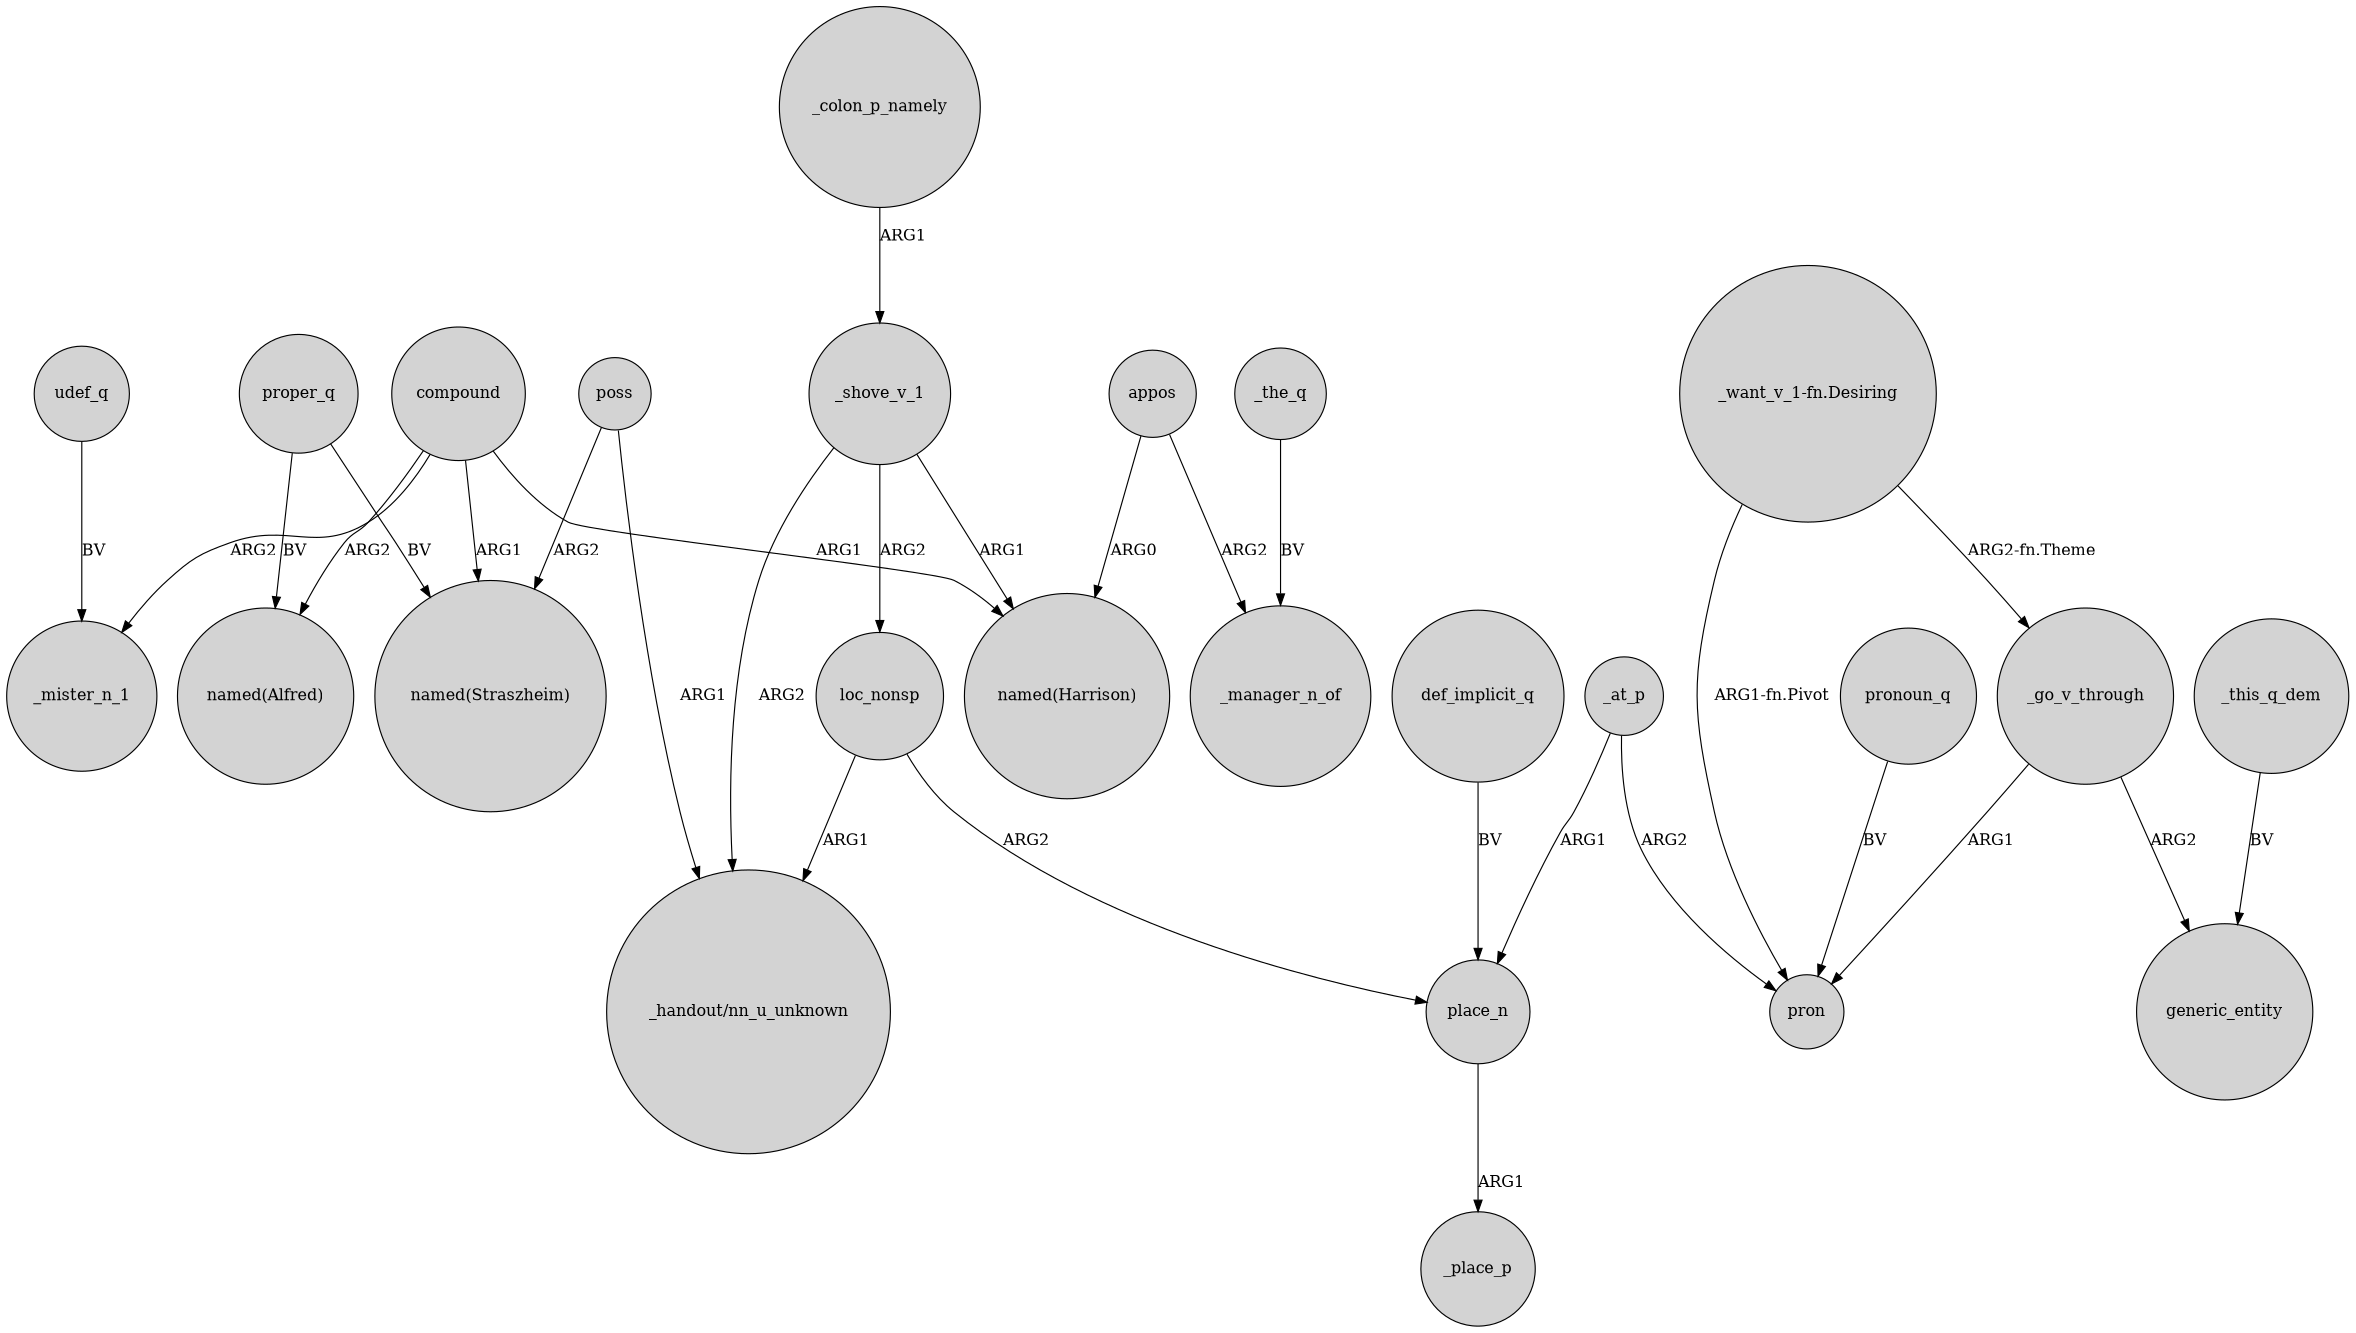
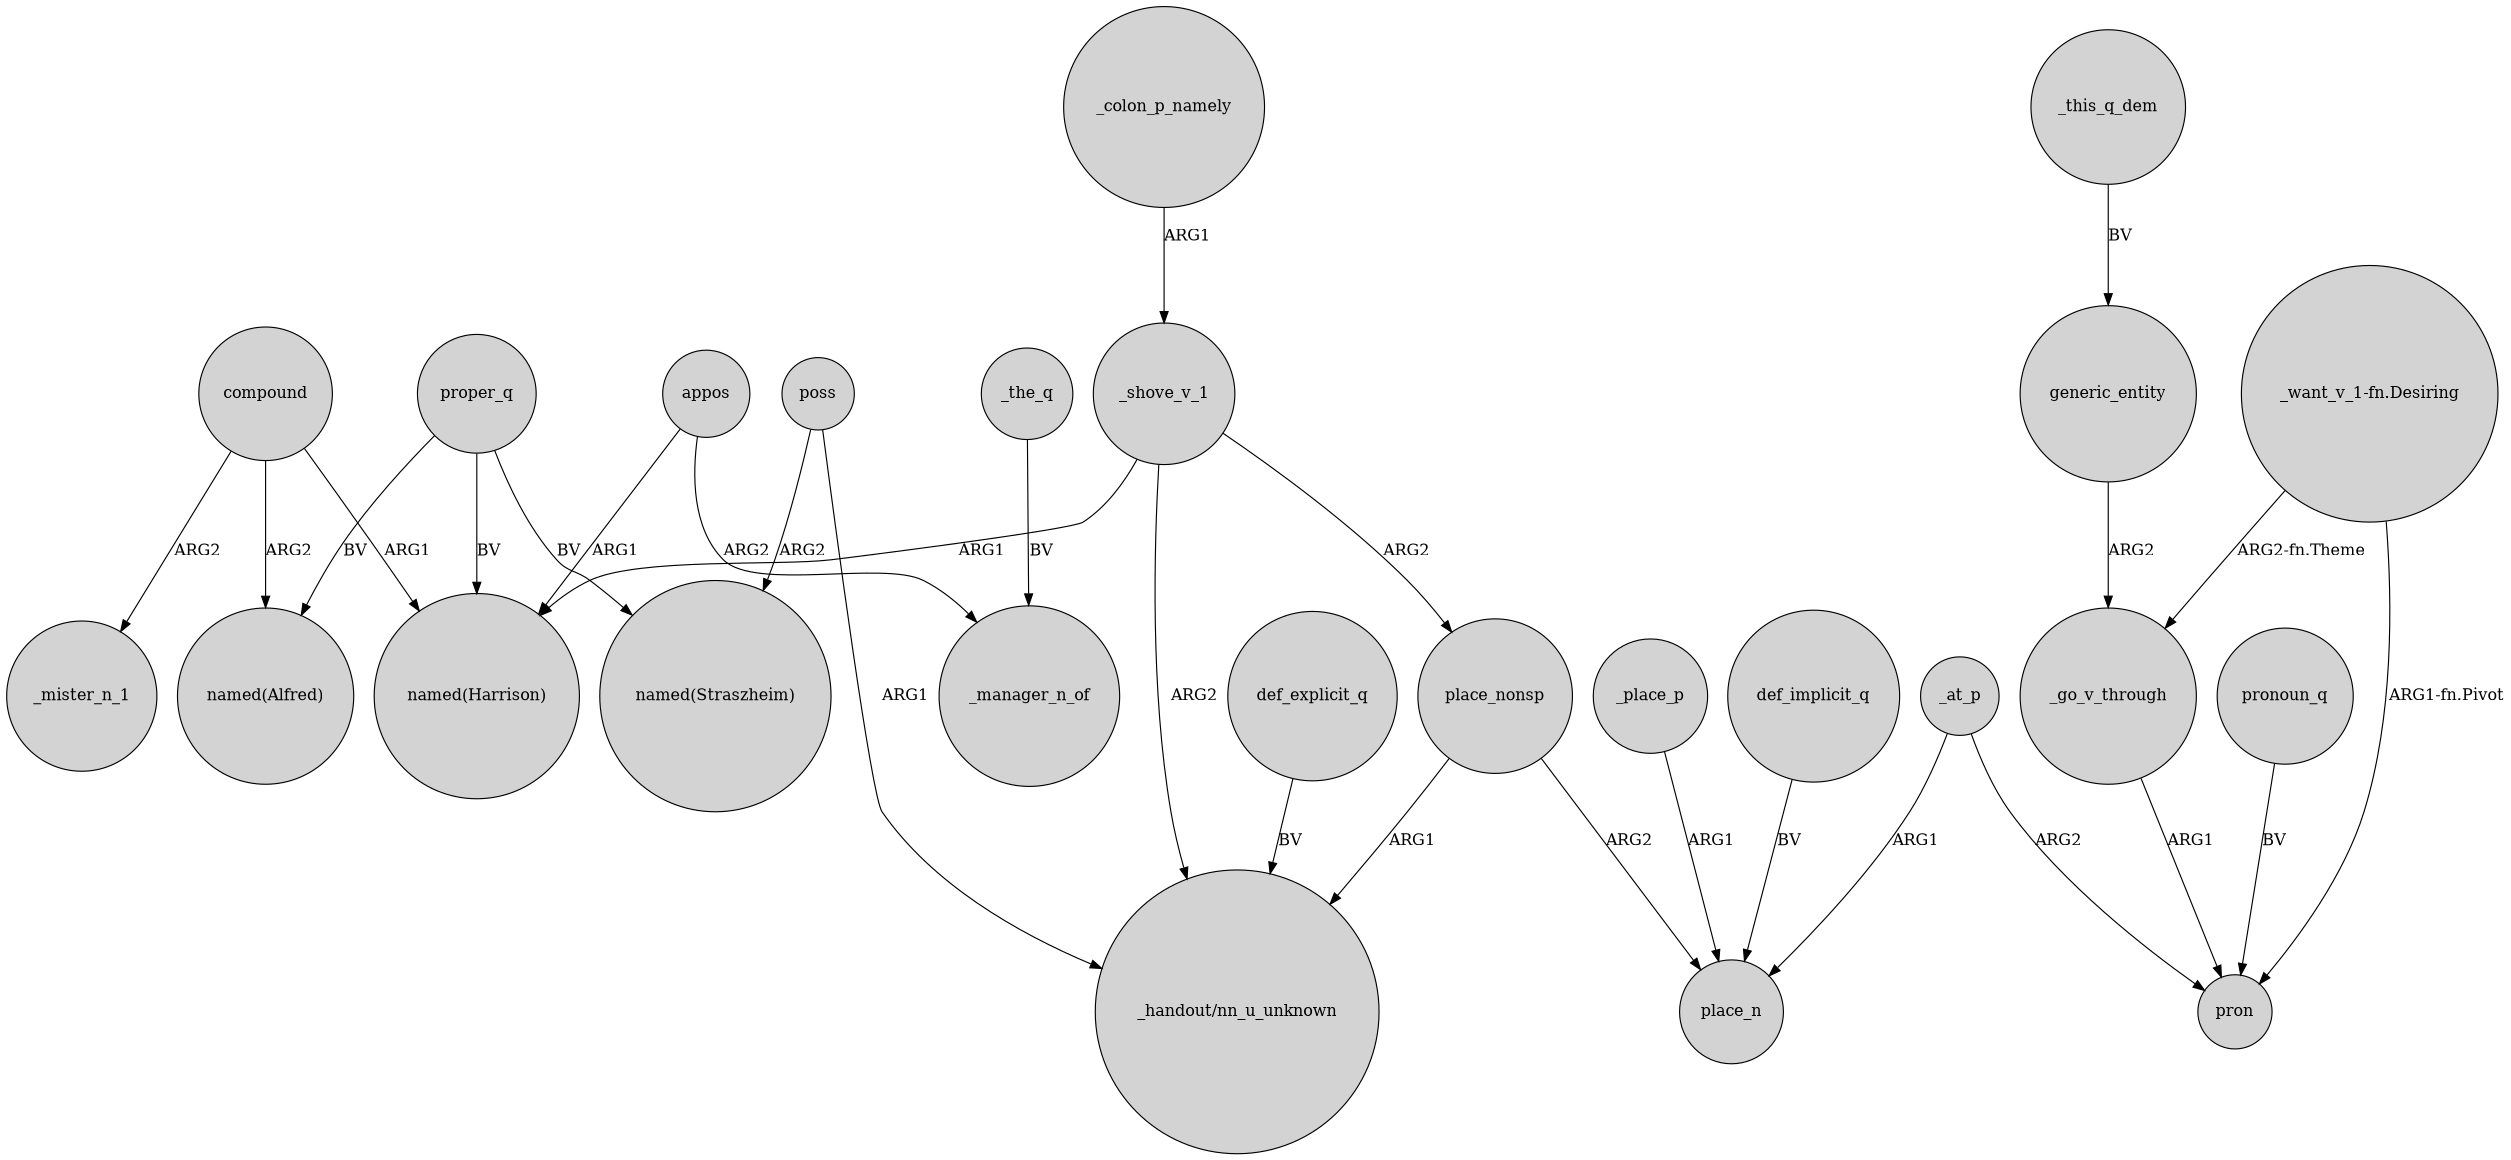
node "udef_q": removed
edge "compound" -> "named(Straszheim)": removed, label "ARG1"
edge "proper_q" -> "named(Harrison)": added, label "BV"
edge "appos" -> "named(Harrison)": label "ARG0" -> "ARG1"
node "loc_nonsp": label "loc_nonsp" -> "place_nonsp"
node "def_explicit_q": added
edge "_go_v_through" -> "generic_entity": reversed
edge "place_n" -> "_place_p": reversed
